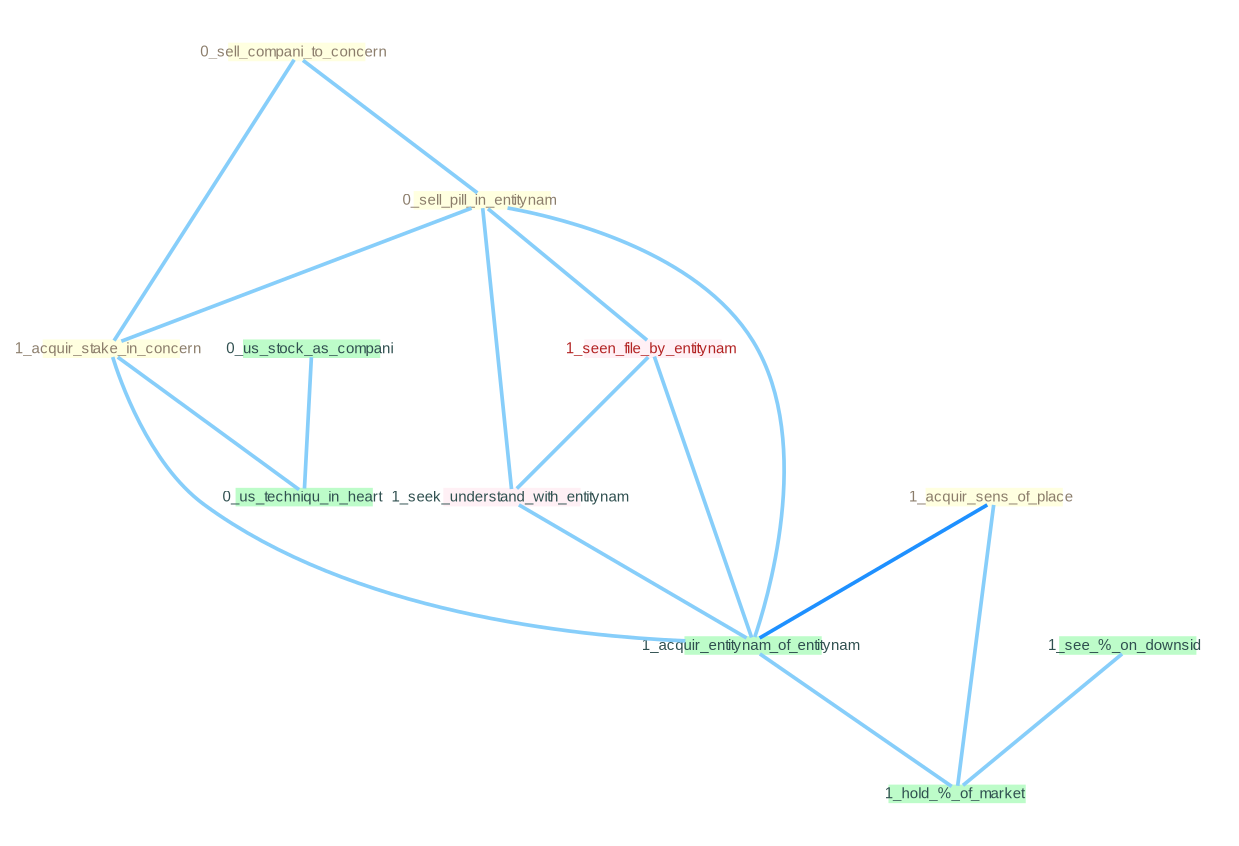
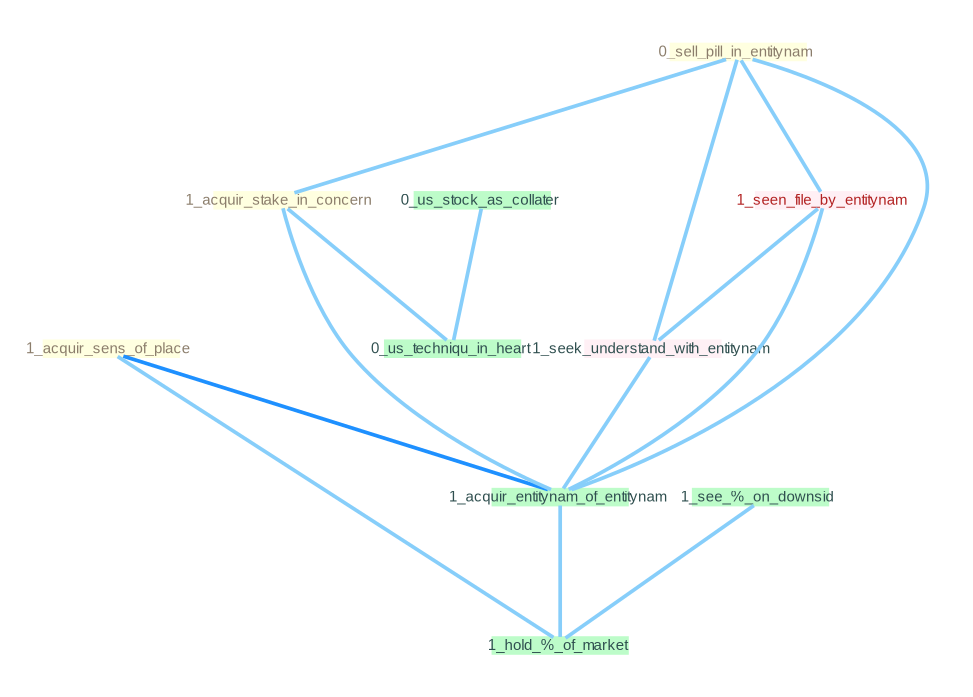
node "0_sell_compani_to_concern": removed
node "0_us_stock_as_compani": label "0_us_stock_as_compani" -> "0_us_stock_as_collater"
